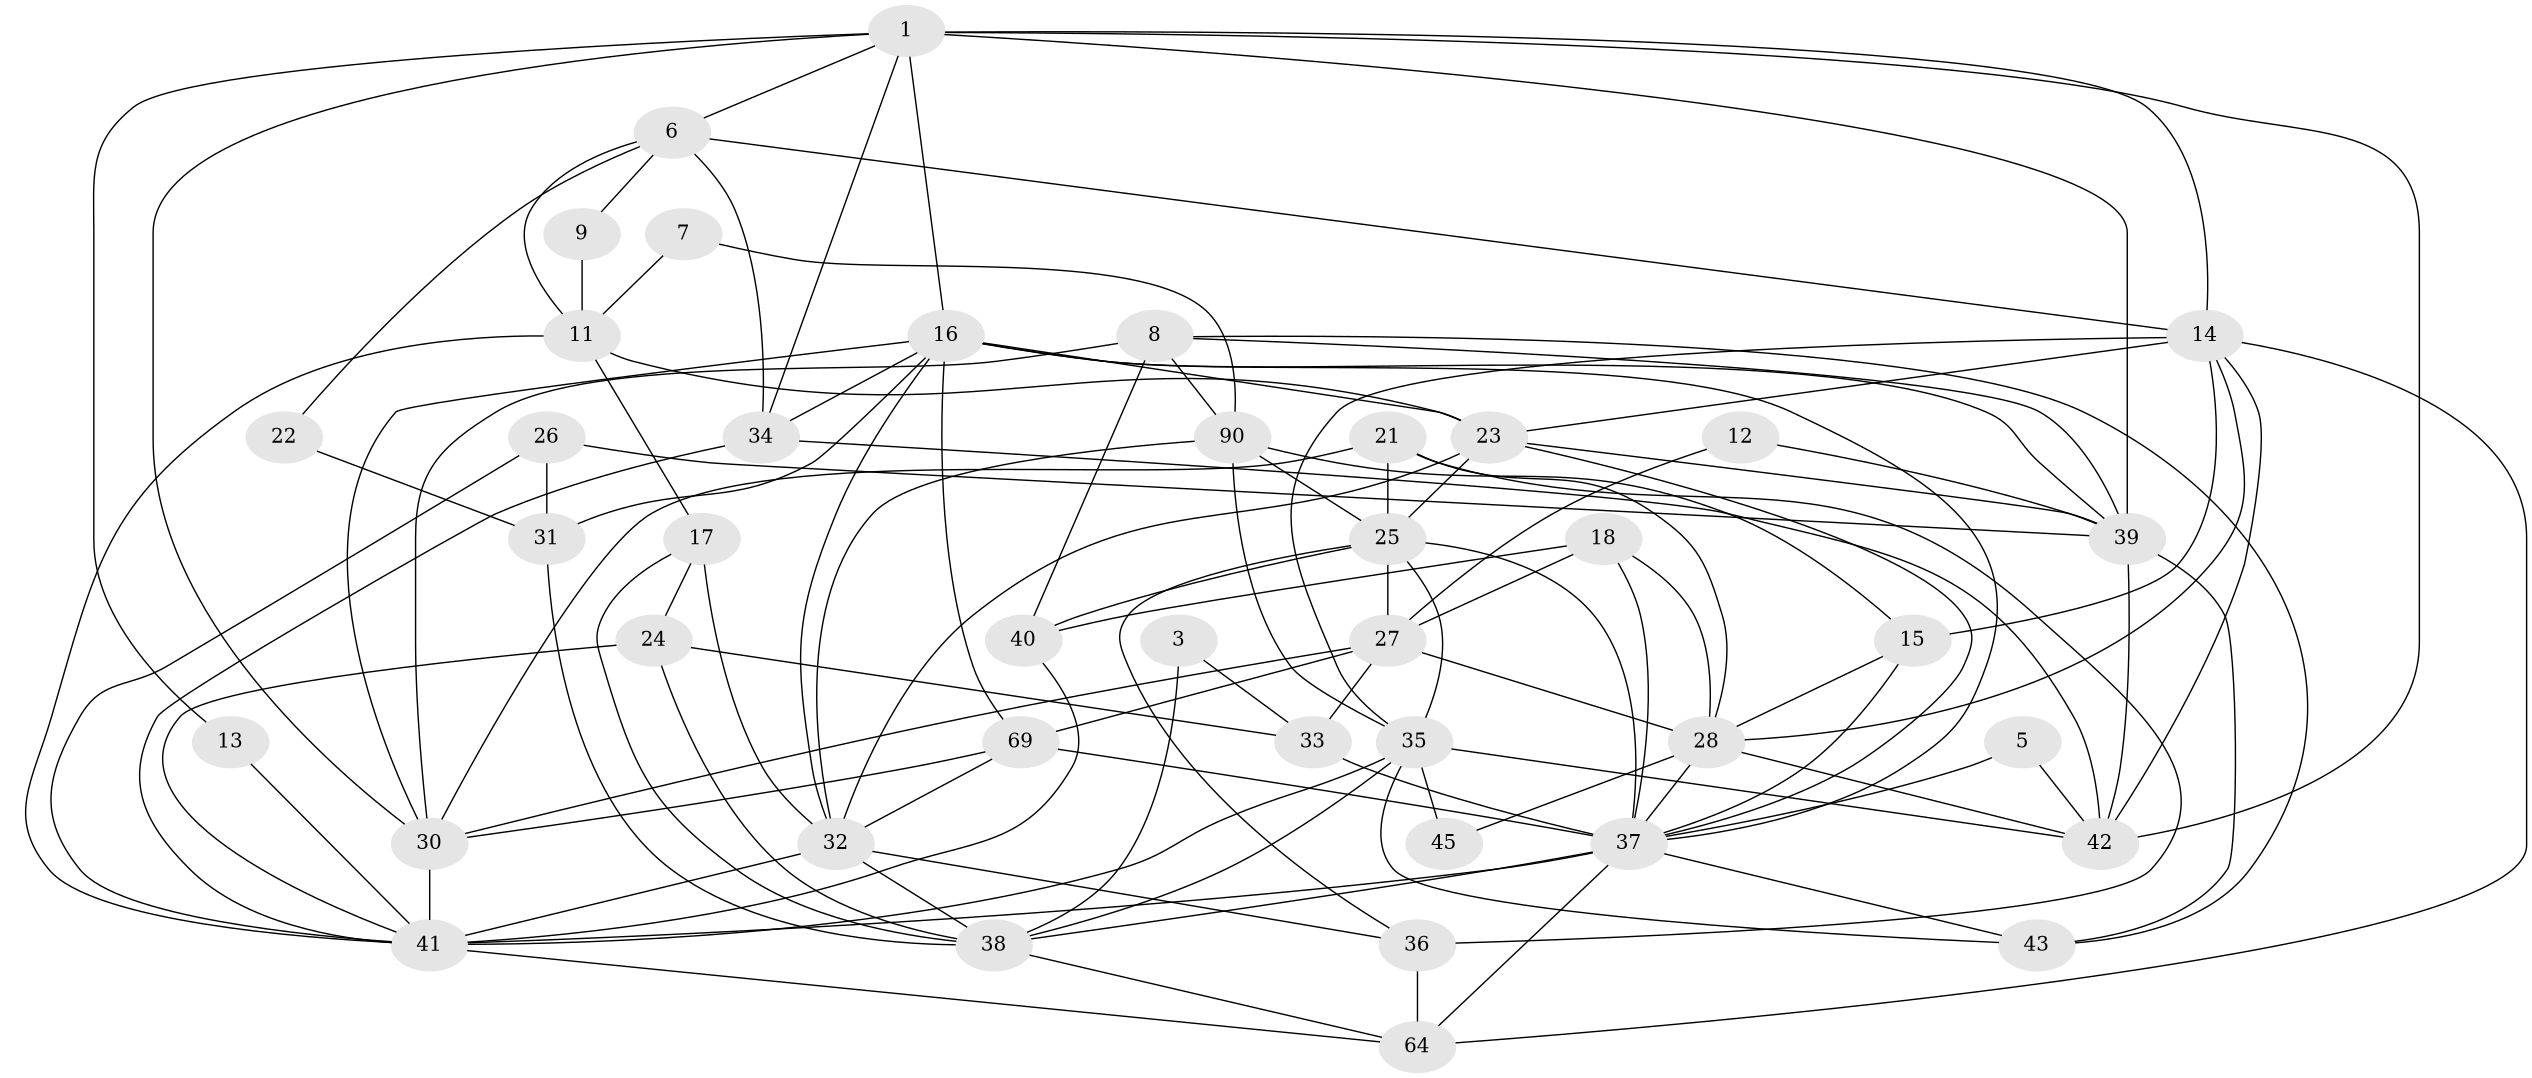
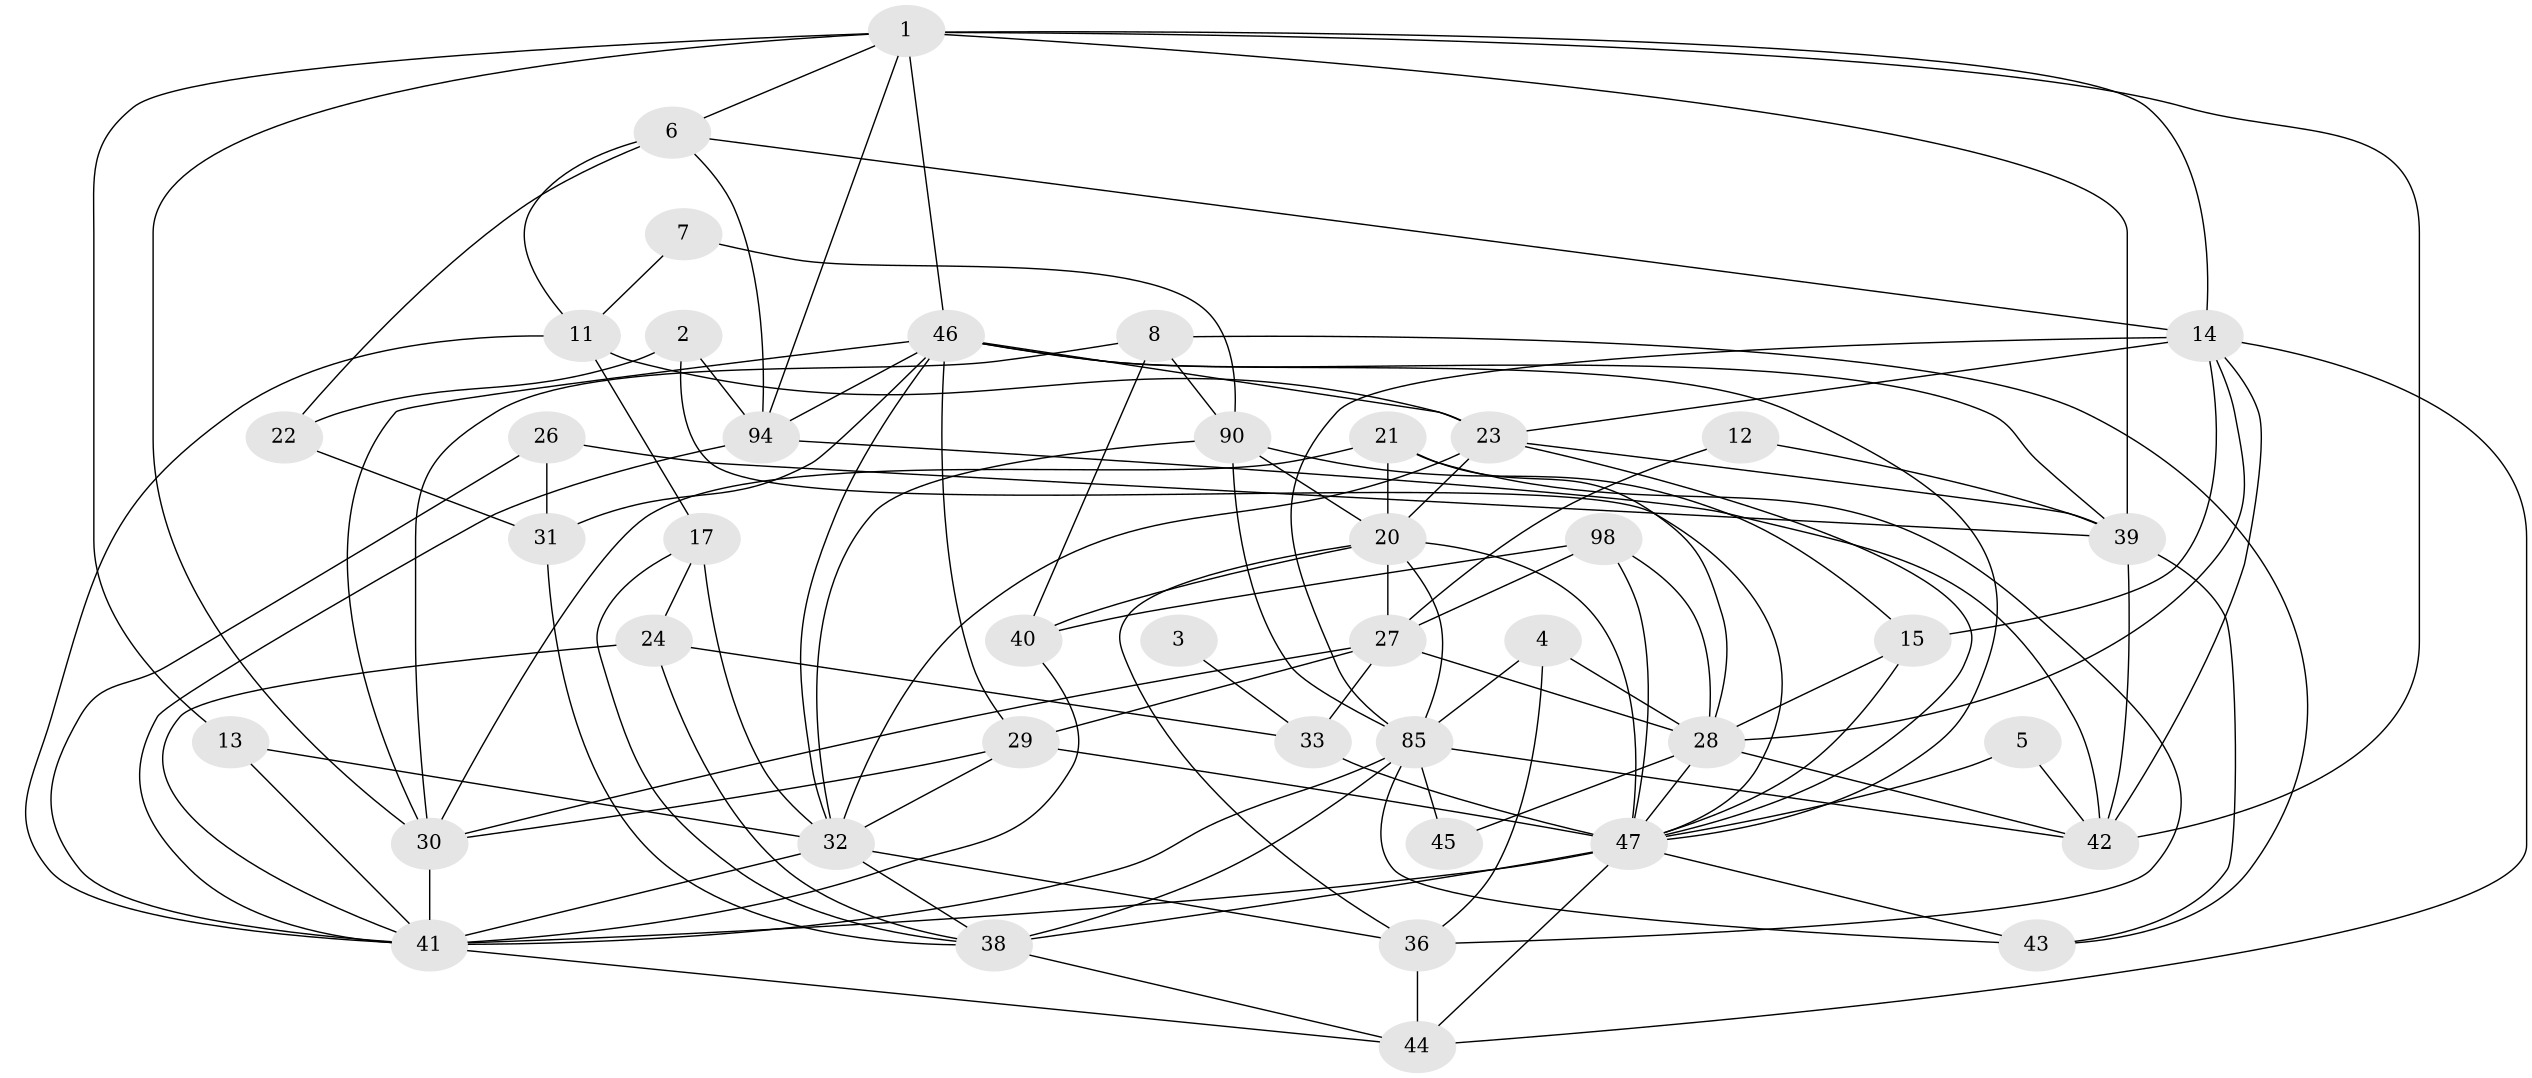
node "9": removed
node "2": added
node "16": label "16" -> "46"
edge "8" -- "39": removed
node "34": label "34" -> "94"
node "25": label "25" -> "20"
node "18": label "18" -> "98"
node "4": added
node "69": label "69" -> "29"
node "35": label "35" -> "85"
edge "13" -- "32": added
edge "3" -- "38": removed
node "37": label "37" -> "47"
node "64": label "64" -> "44"
